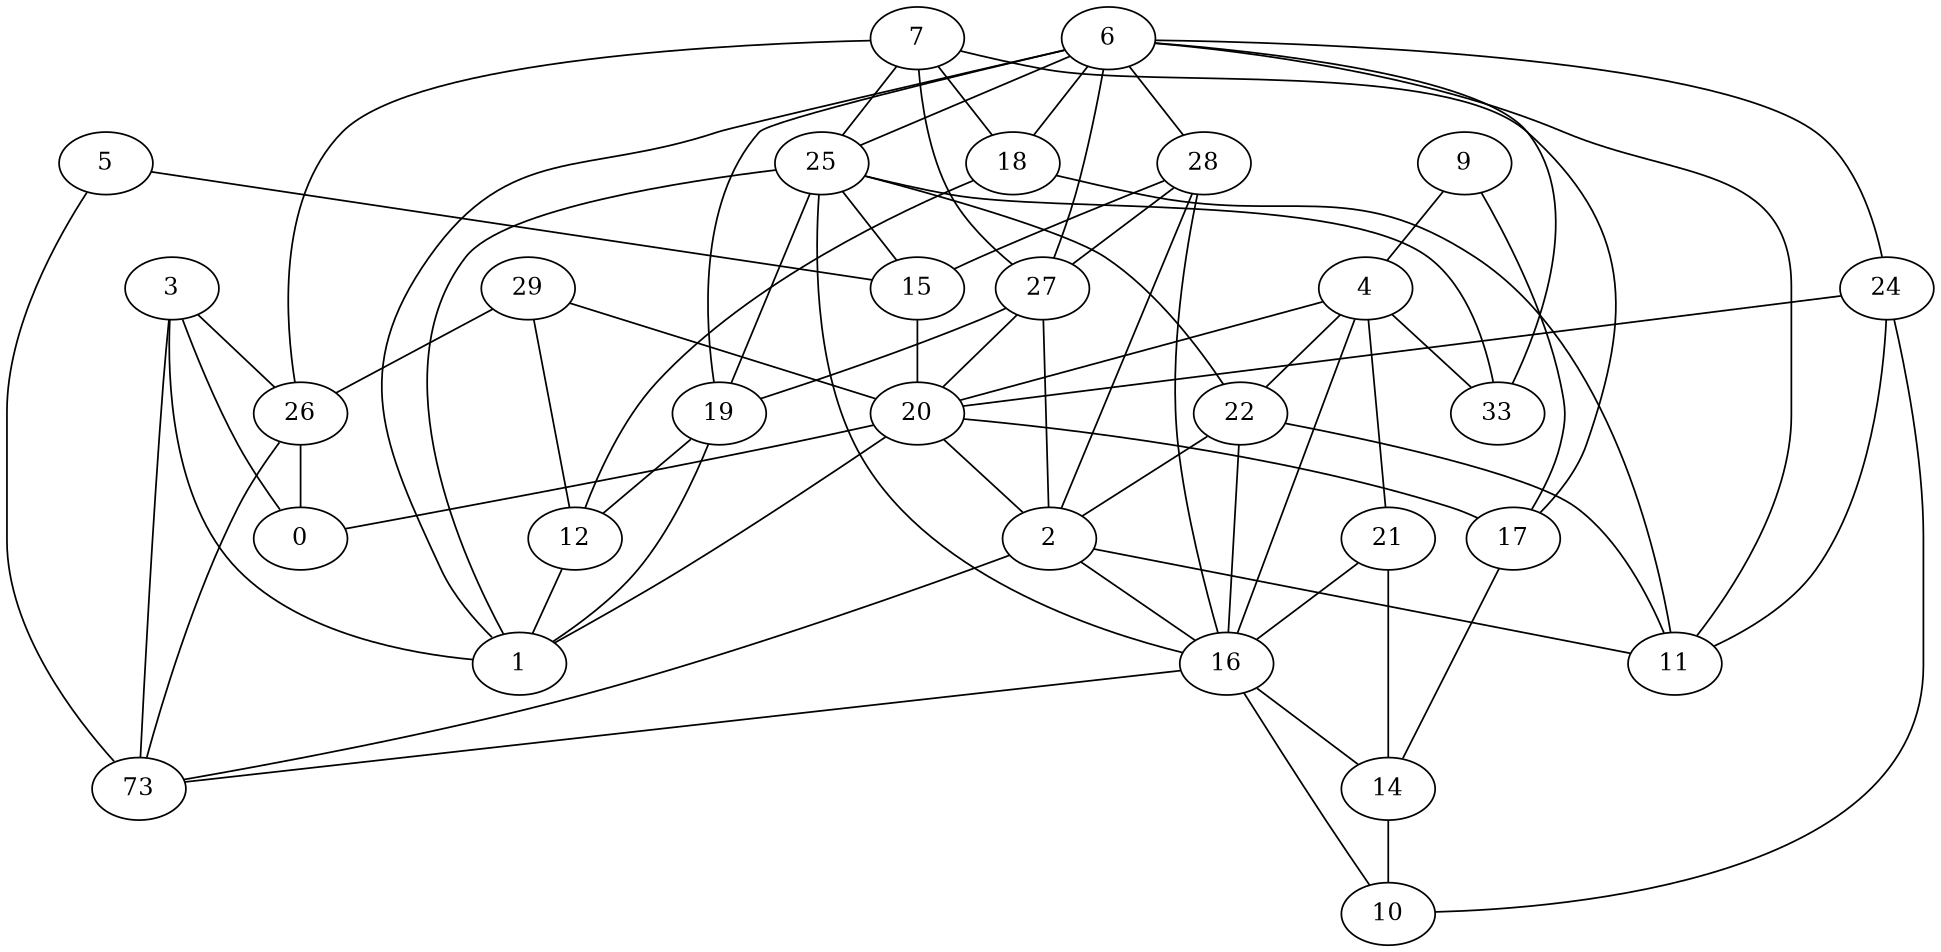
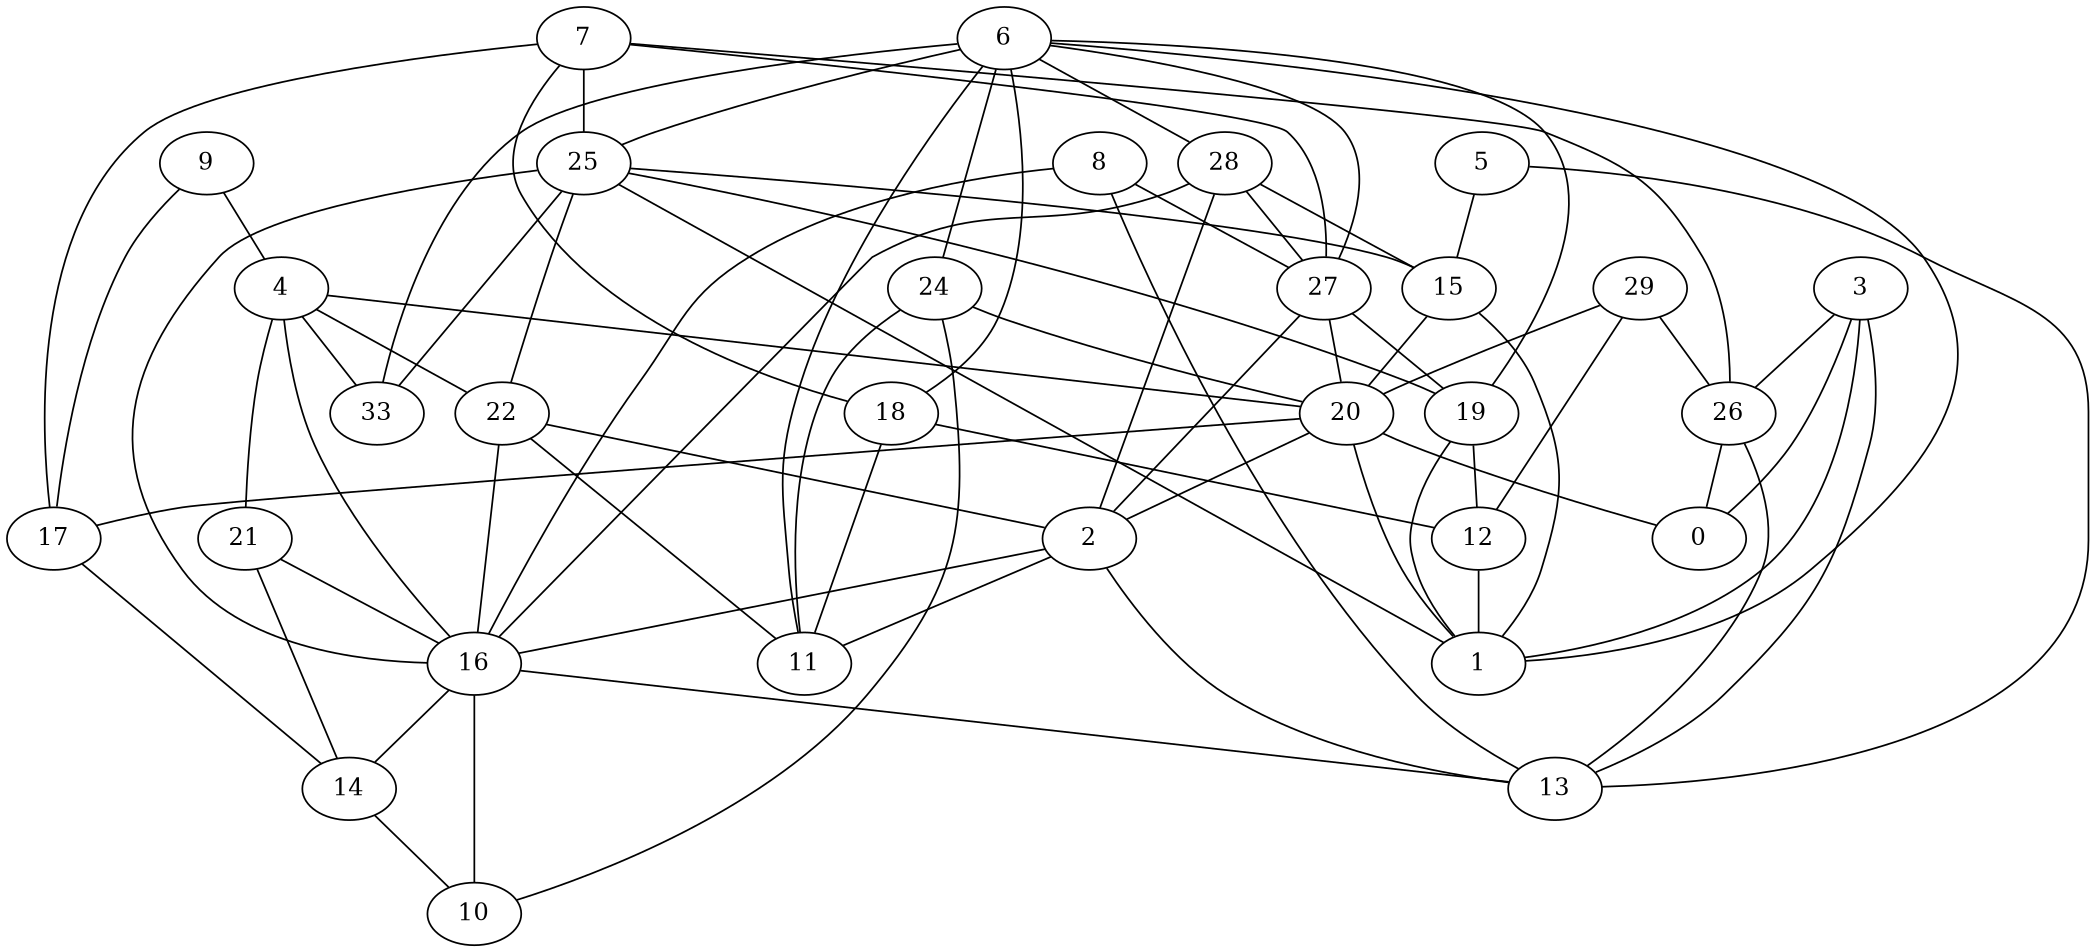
node "8": added
edge "15" -- "1": added
node "73": label "73" -> "13"
